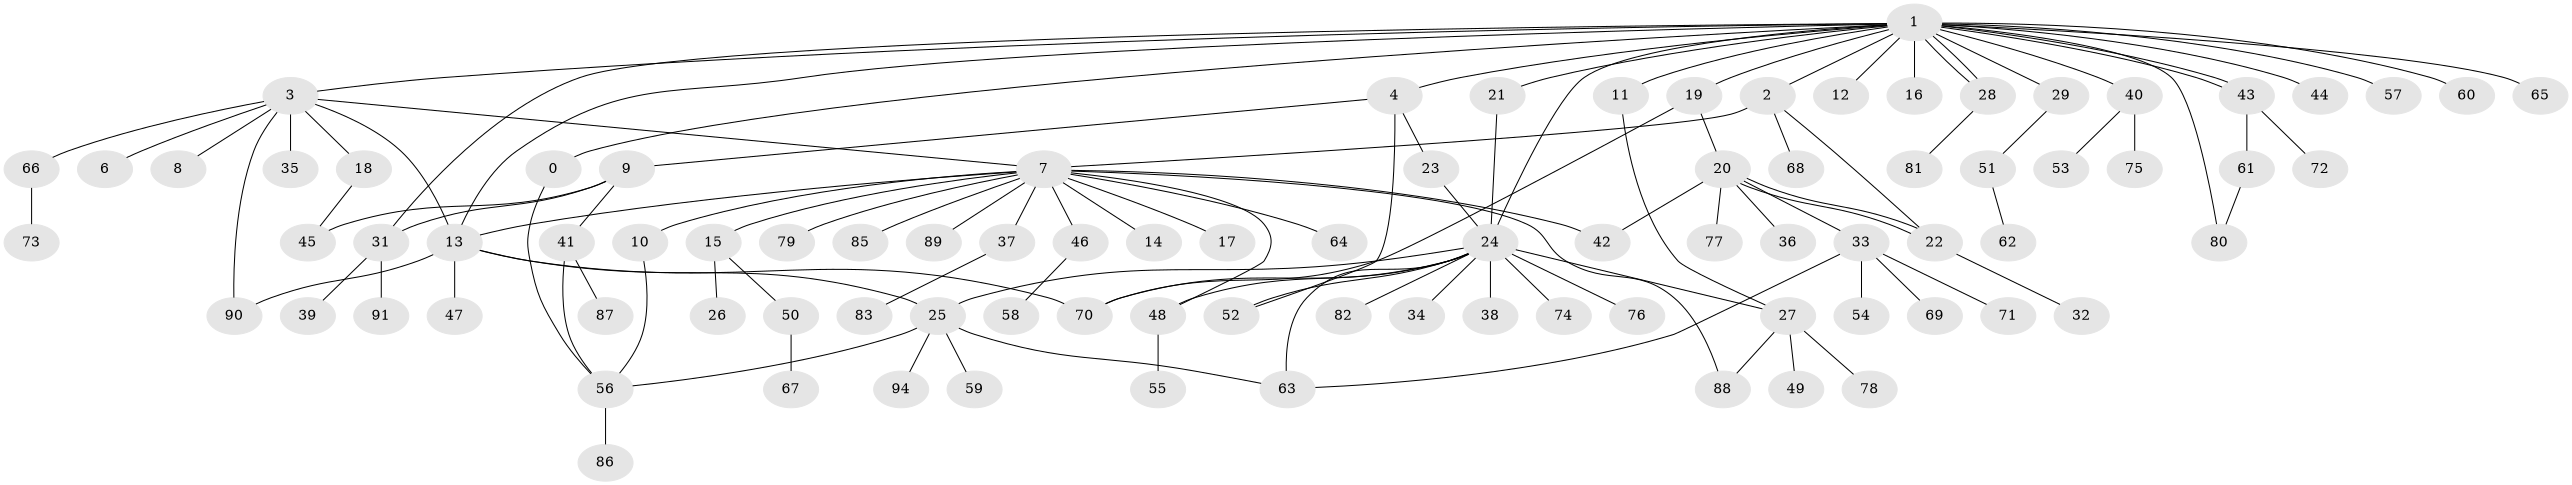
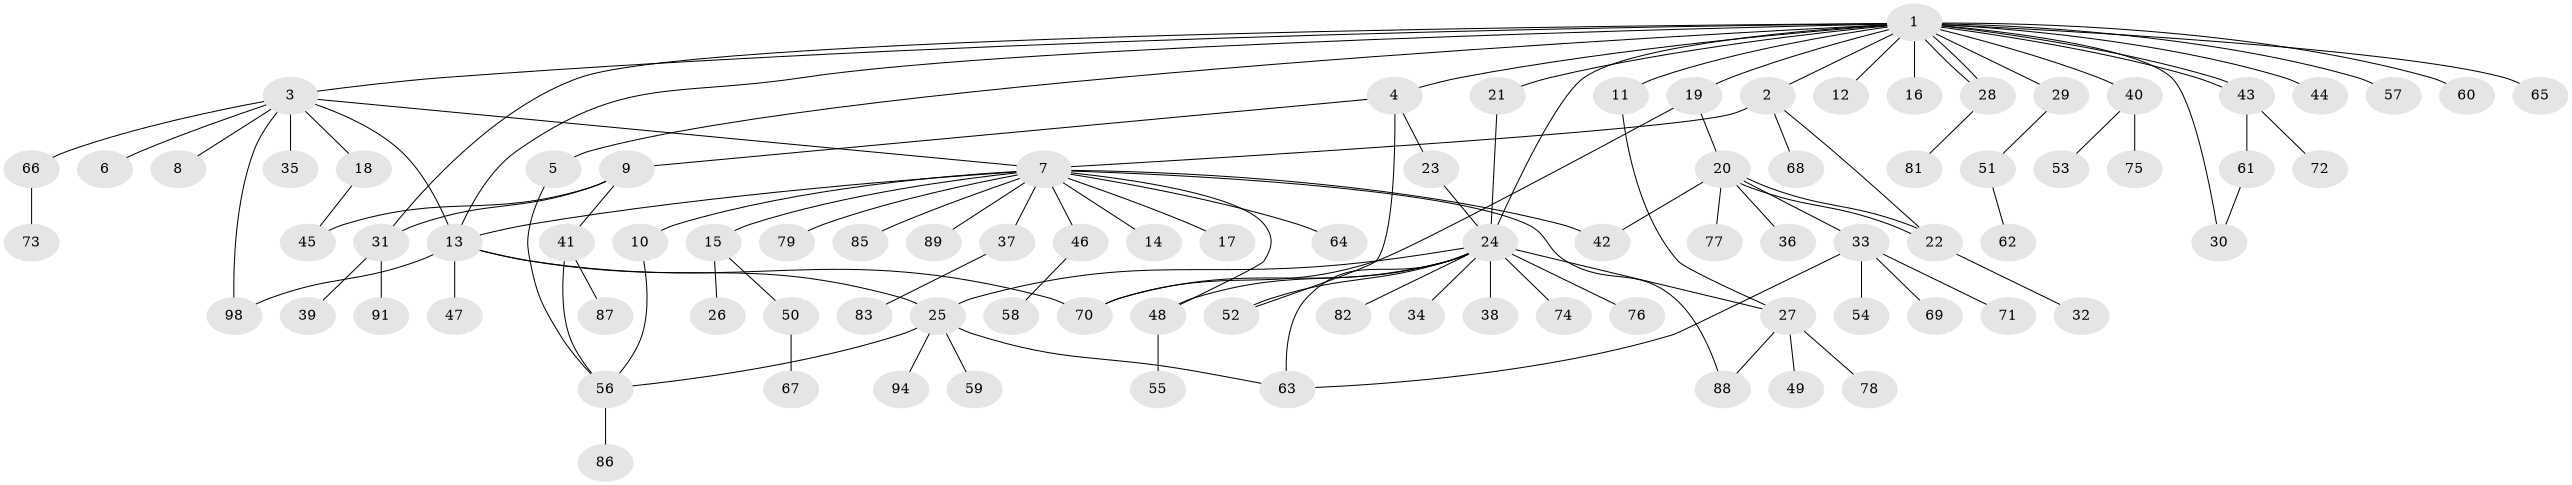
node "0": label "0" -> "5"
node "80": label "80" -> "30"
node "90": label "90" -> "98"
